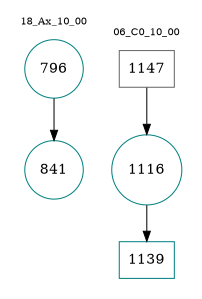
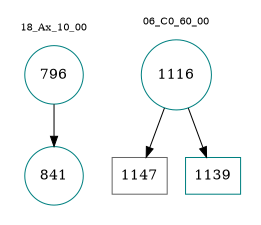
cluster "06_C0_10_00": label "06_C0_10_00" -> "06_C0_60_00"
edge "1147" -> "1116": reversed
